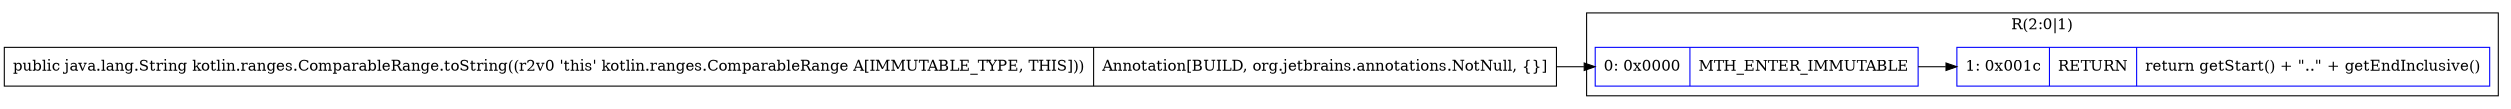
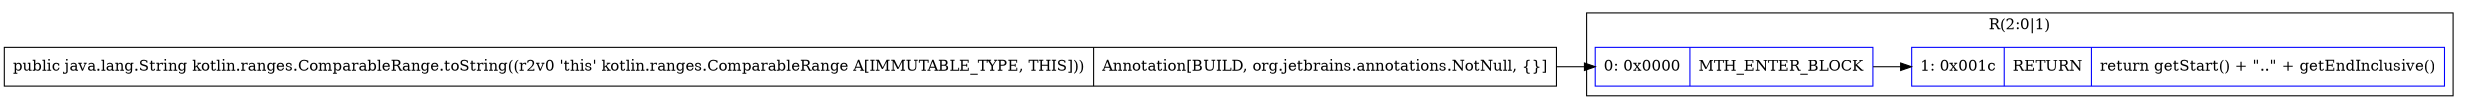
node "0: 0x0000": text "MTH_ENTER_IMMUTABLE" -> "MTH_ENTER_BLOCK"
